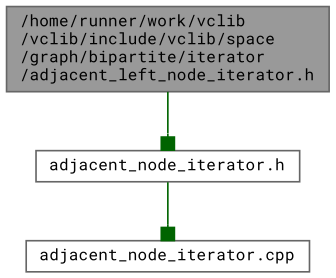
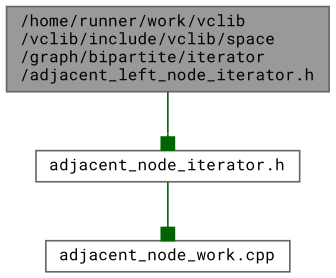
node "adjacent_node_iterator.cpp": label "adjacent_node_iterator.cpp" -> "adjacent_node_work.cpp"
